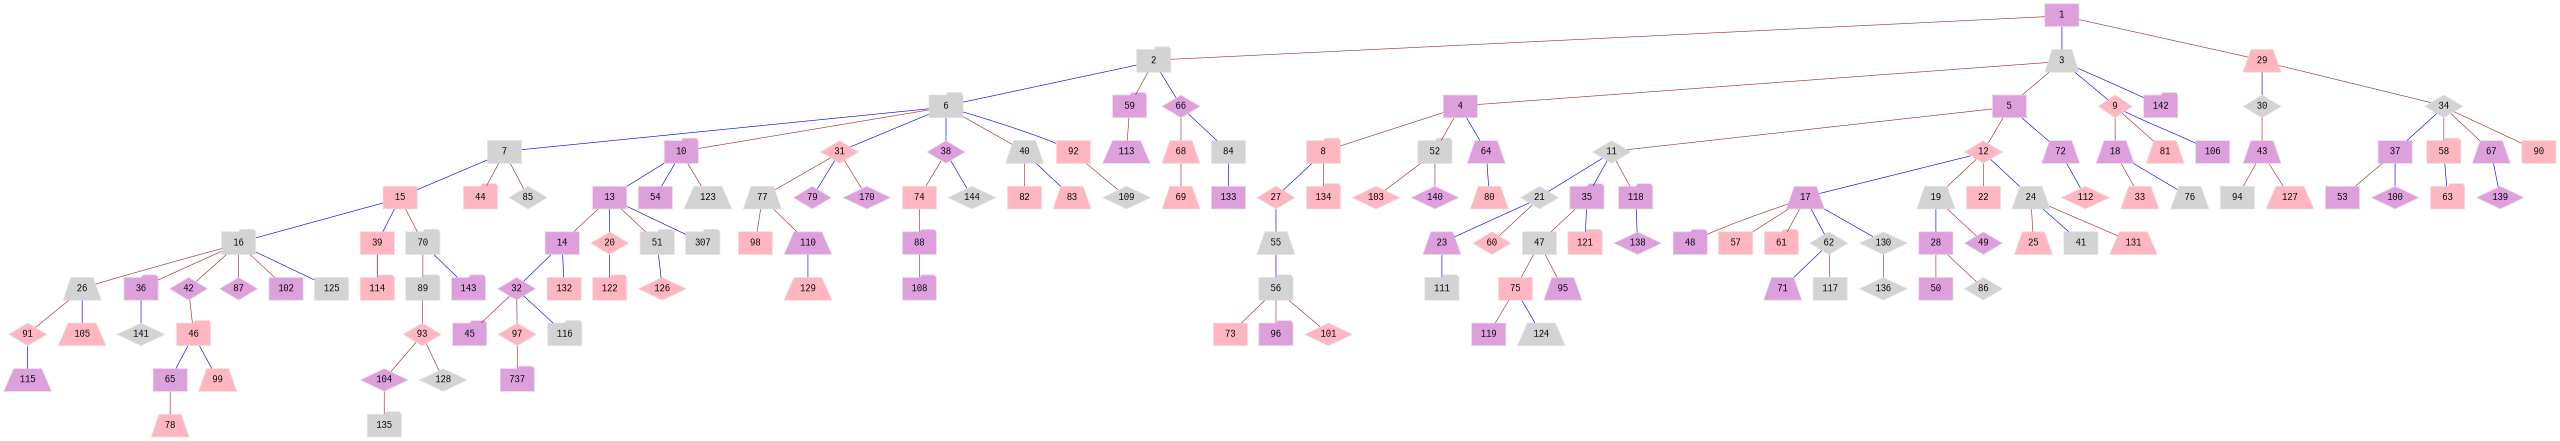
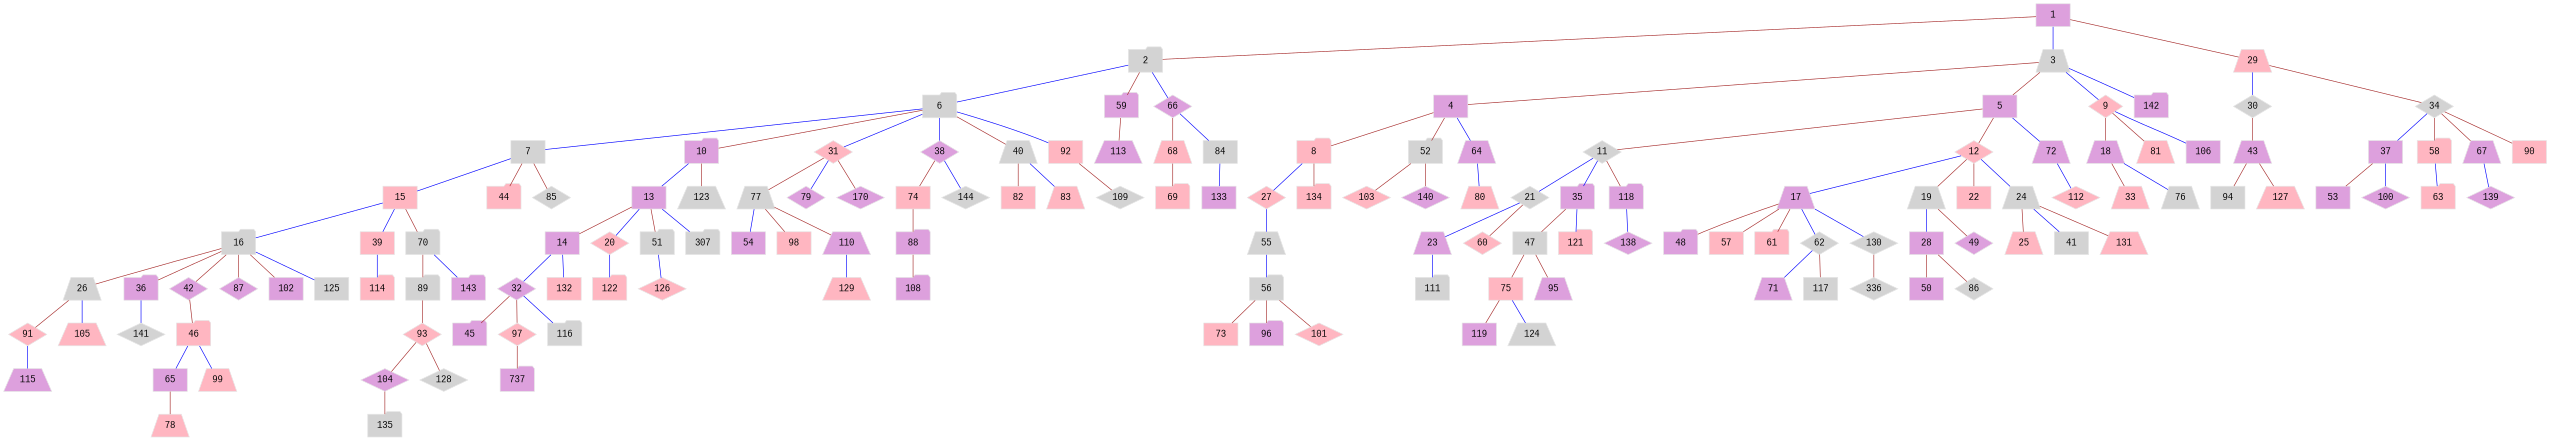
edge "10" -- "54": now "77" -- "54"
node "69": shape trapezium -> folder
node "136": label "136" -> "336"
